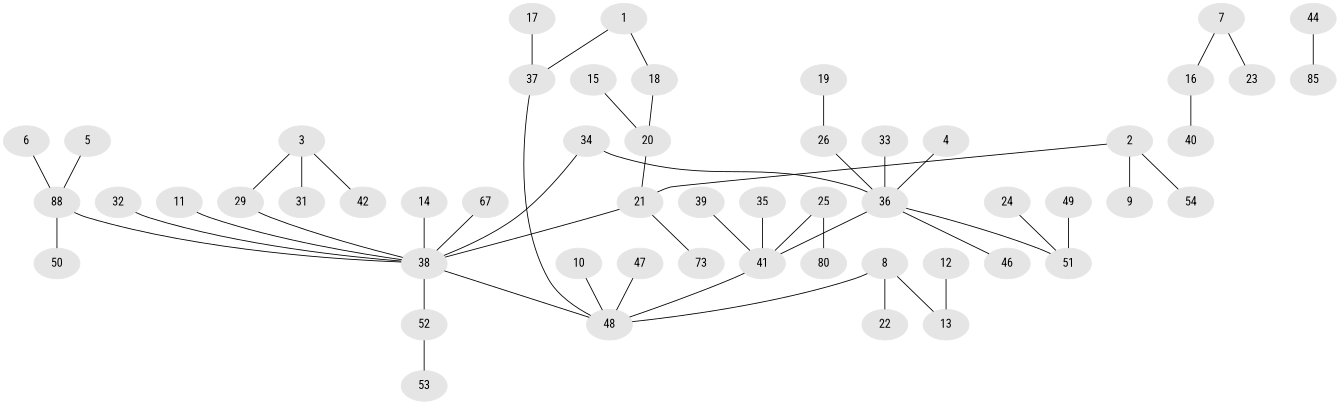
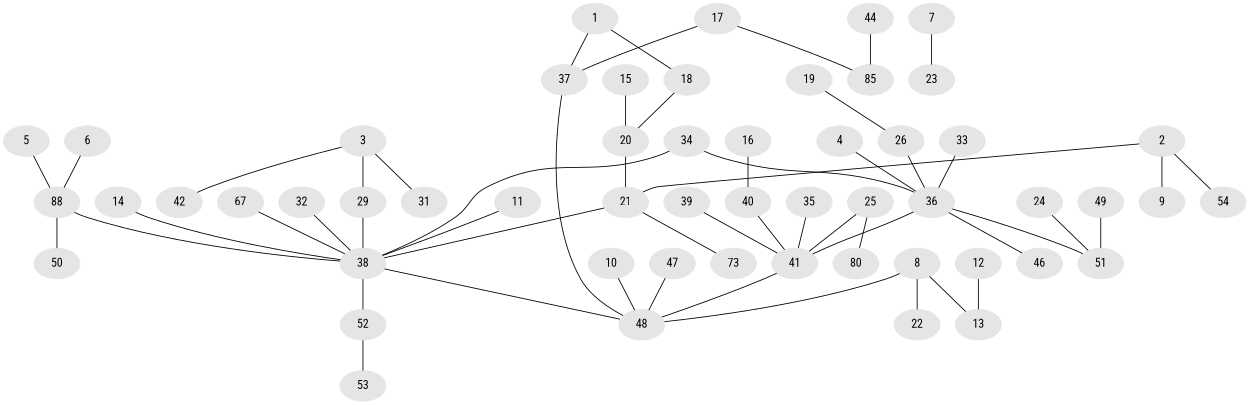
edge "17" -- "85": added
edge "7" -- "16": removed
edge "40" -- "41": added
